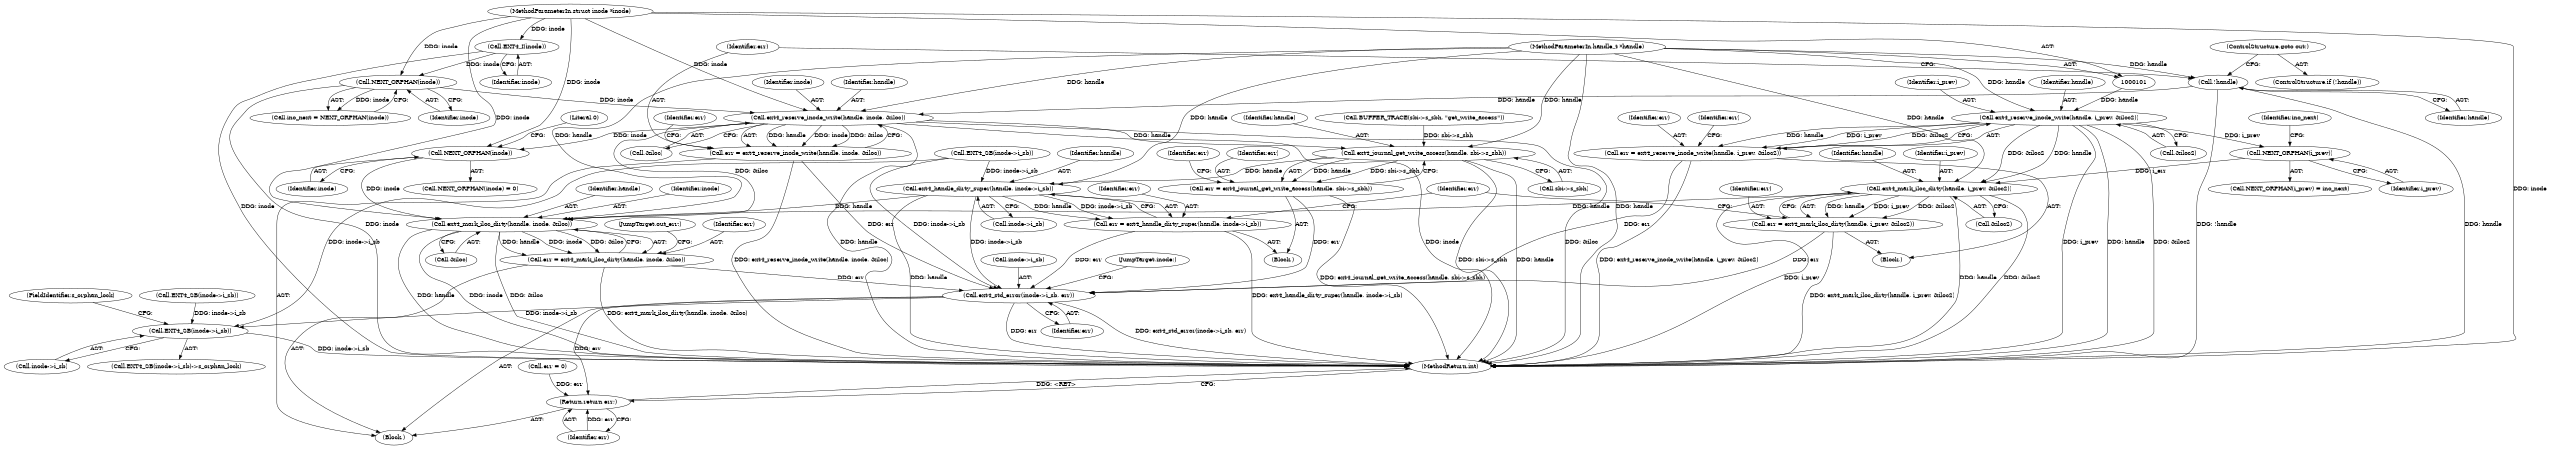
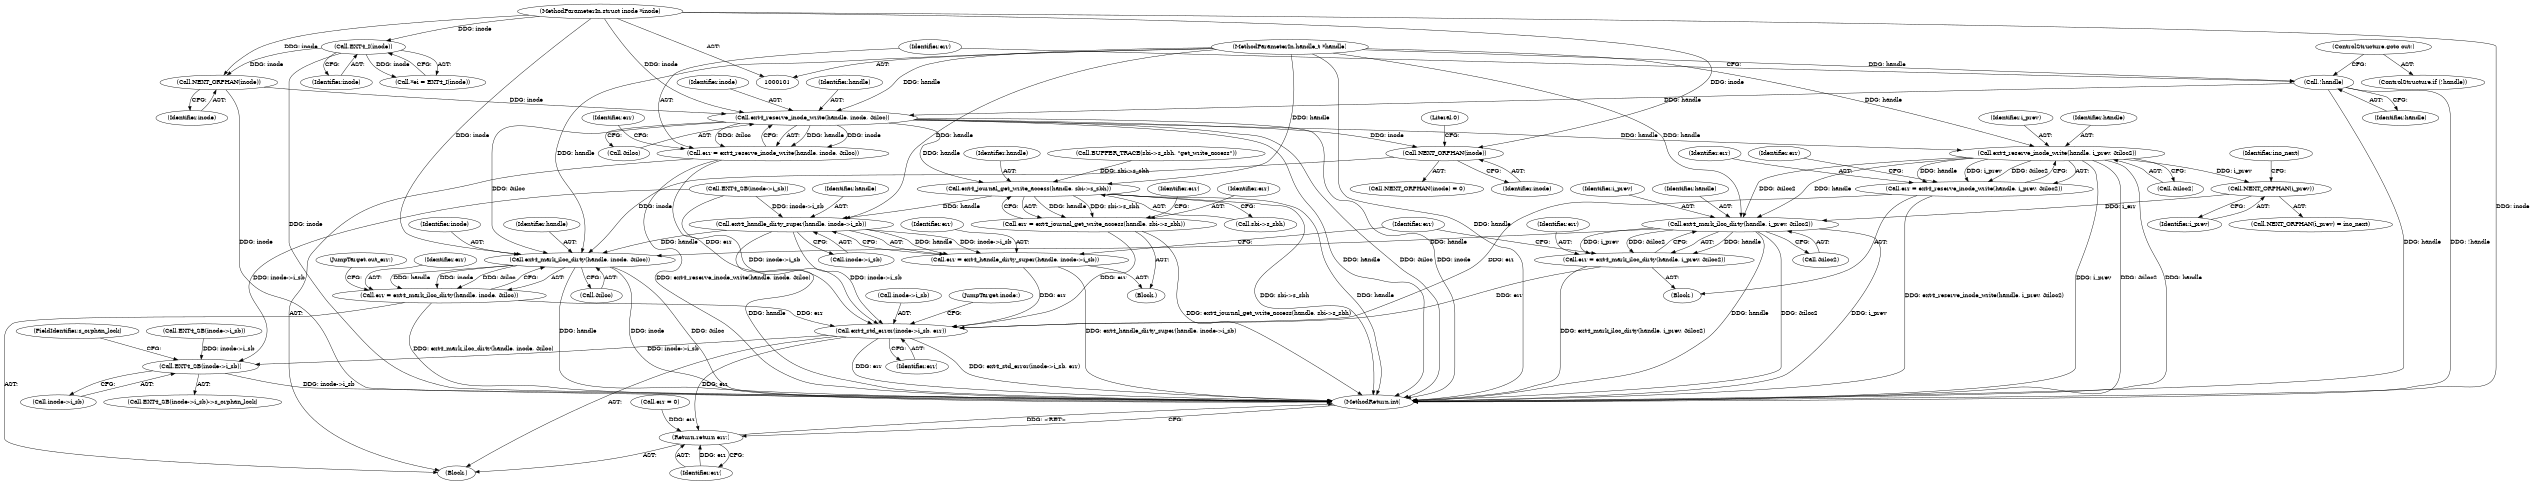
node "(Call,*ei = EXT4_I(inode))": added
edge "1000101" -> "(Call,ext4_reserve_inode_write(handle, i_prev, &iloc2))": now "(Call,ext4_reserve_inode_write(handle, inode, &iloc))" -> "(Call,ext4_reserve_inode_write(handle, i_prev, &iloc2))"
node "(Call,ino_next = NEXT_ORPHAN(inode))": removed
